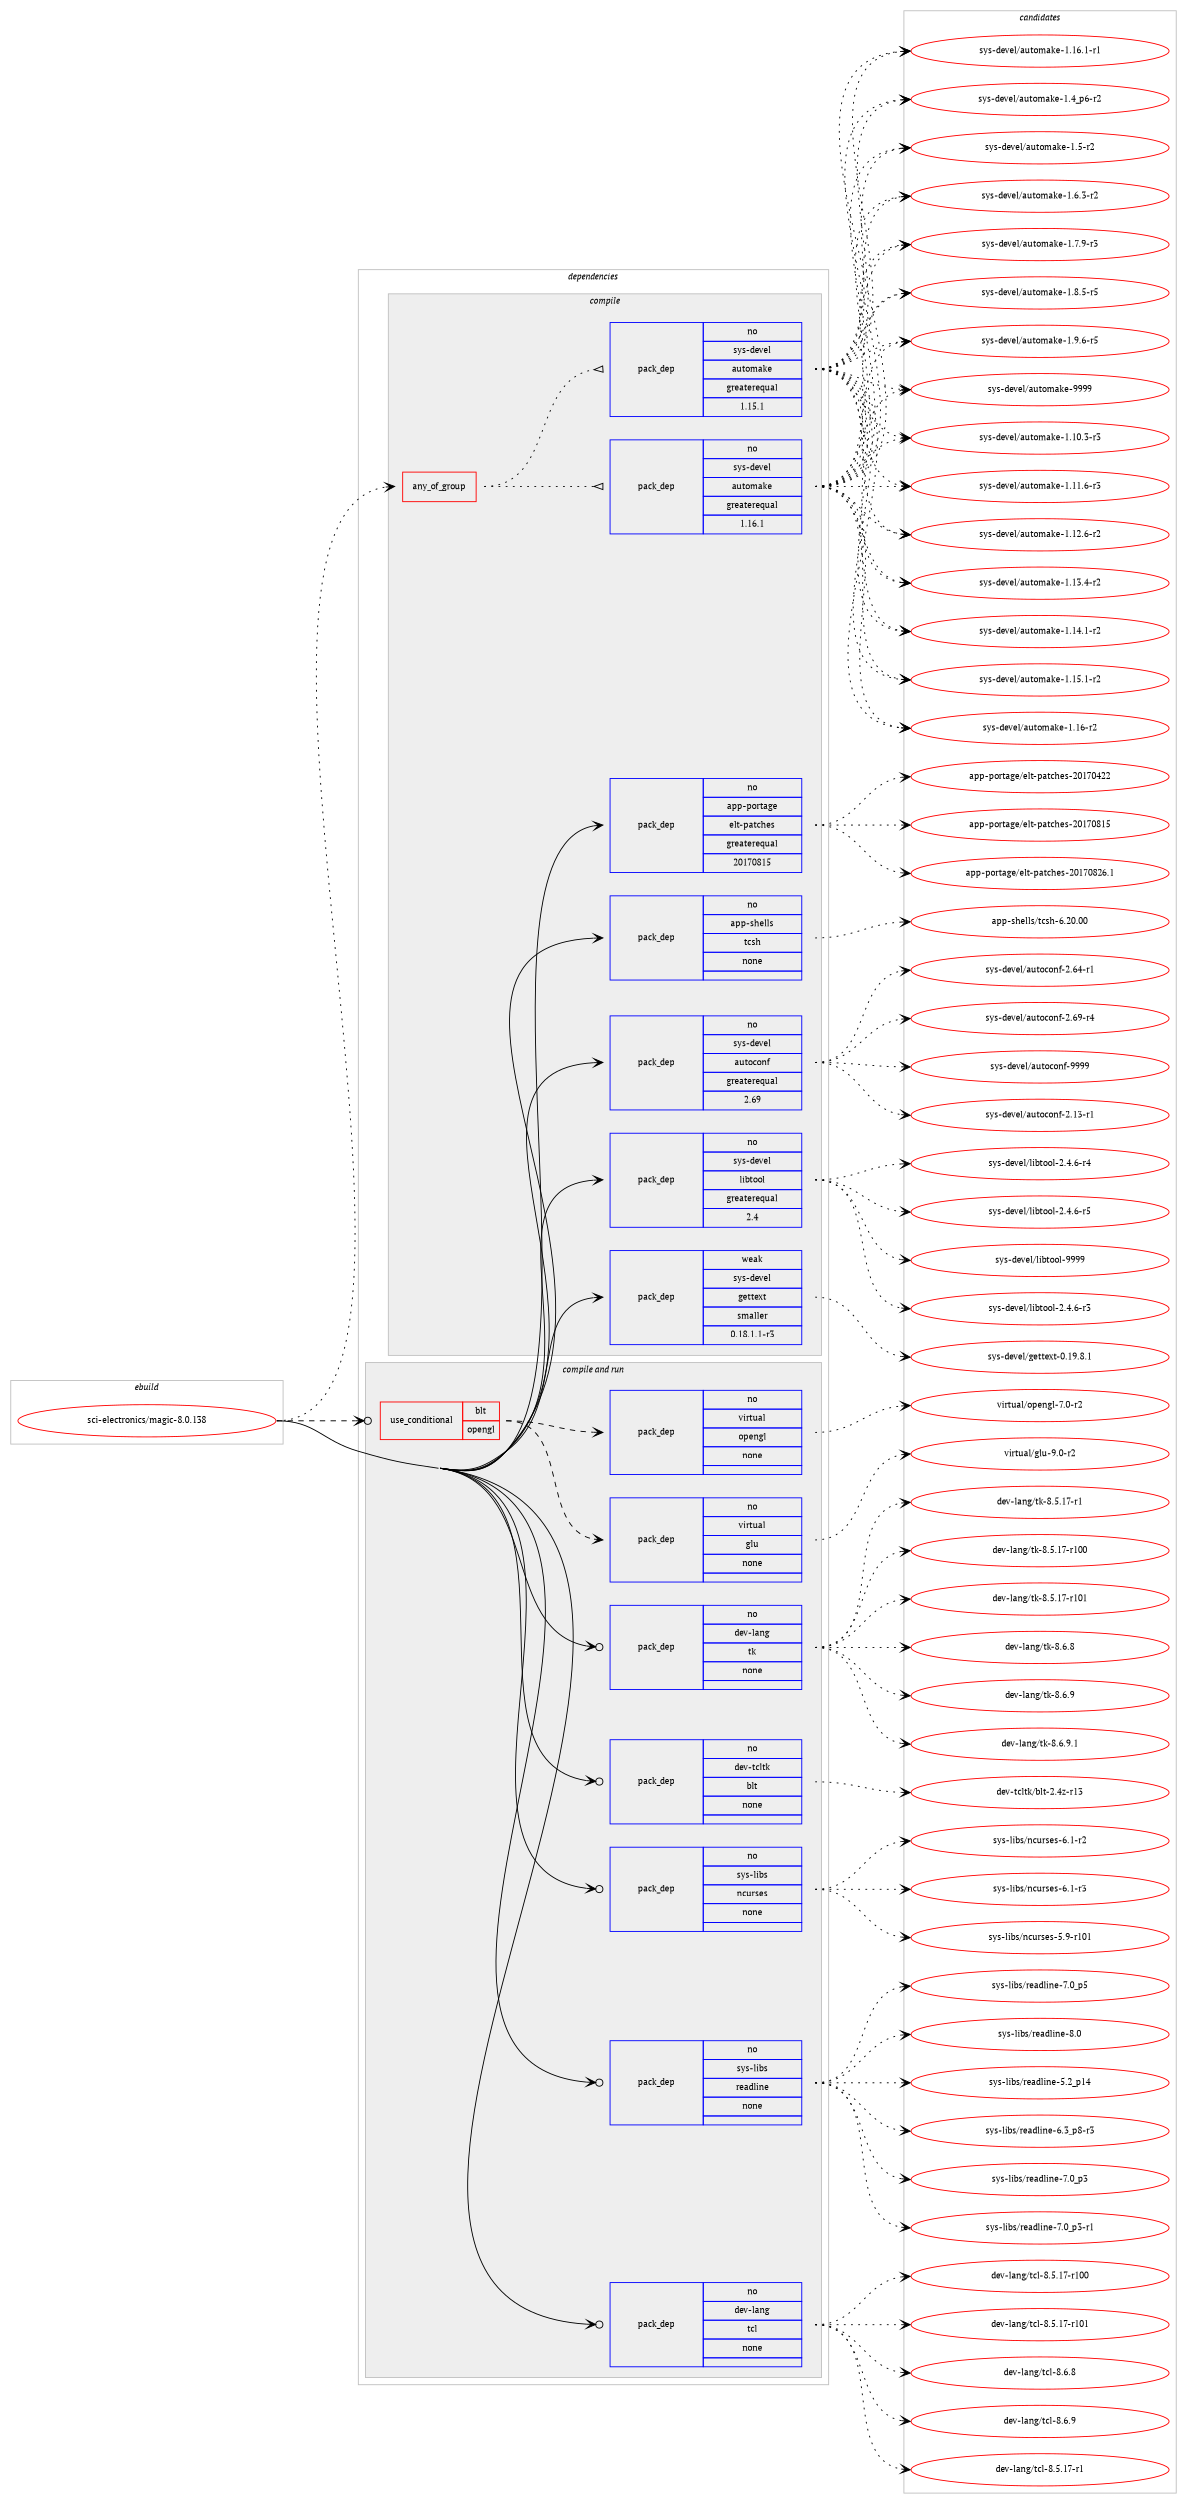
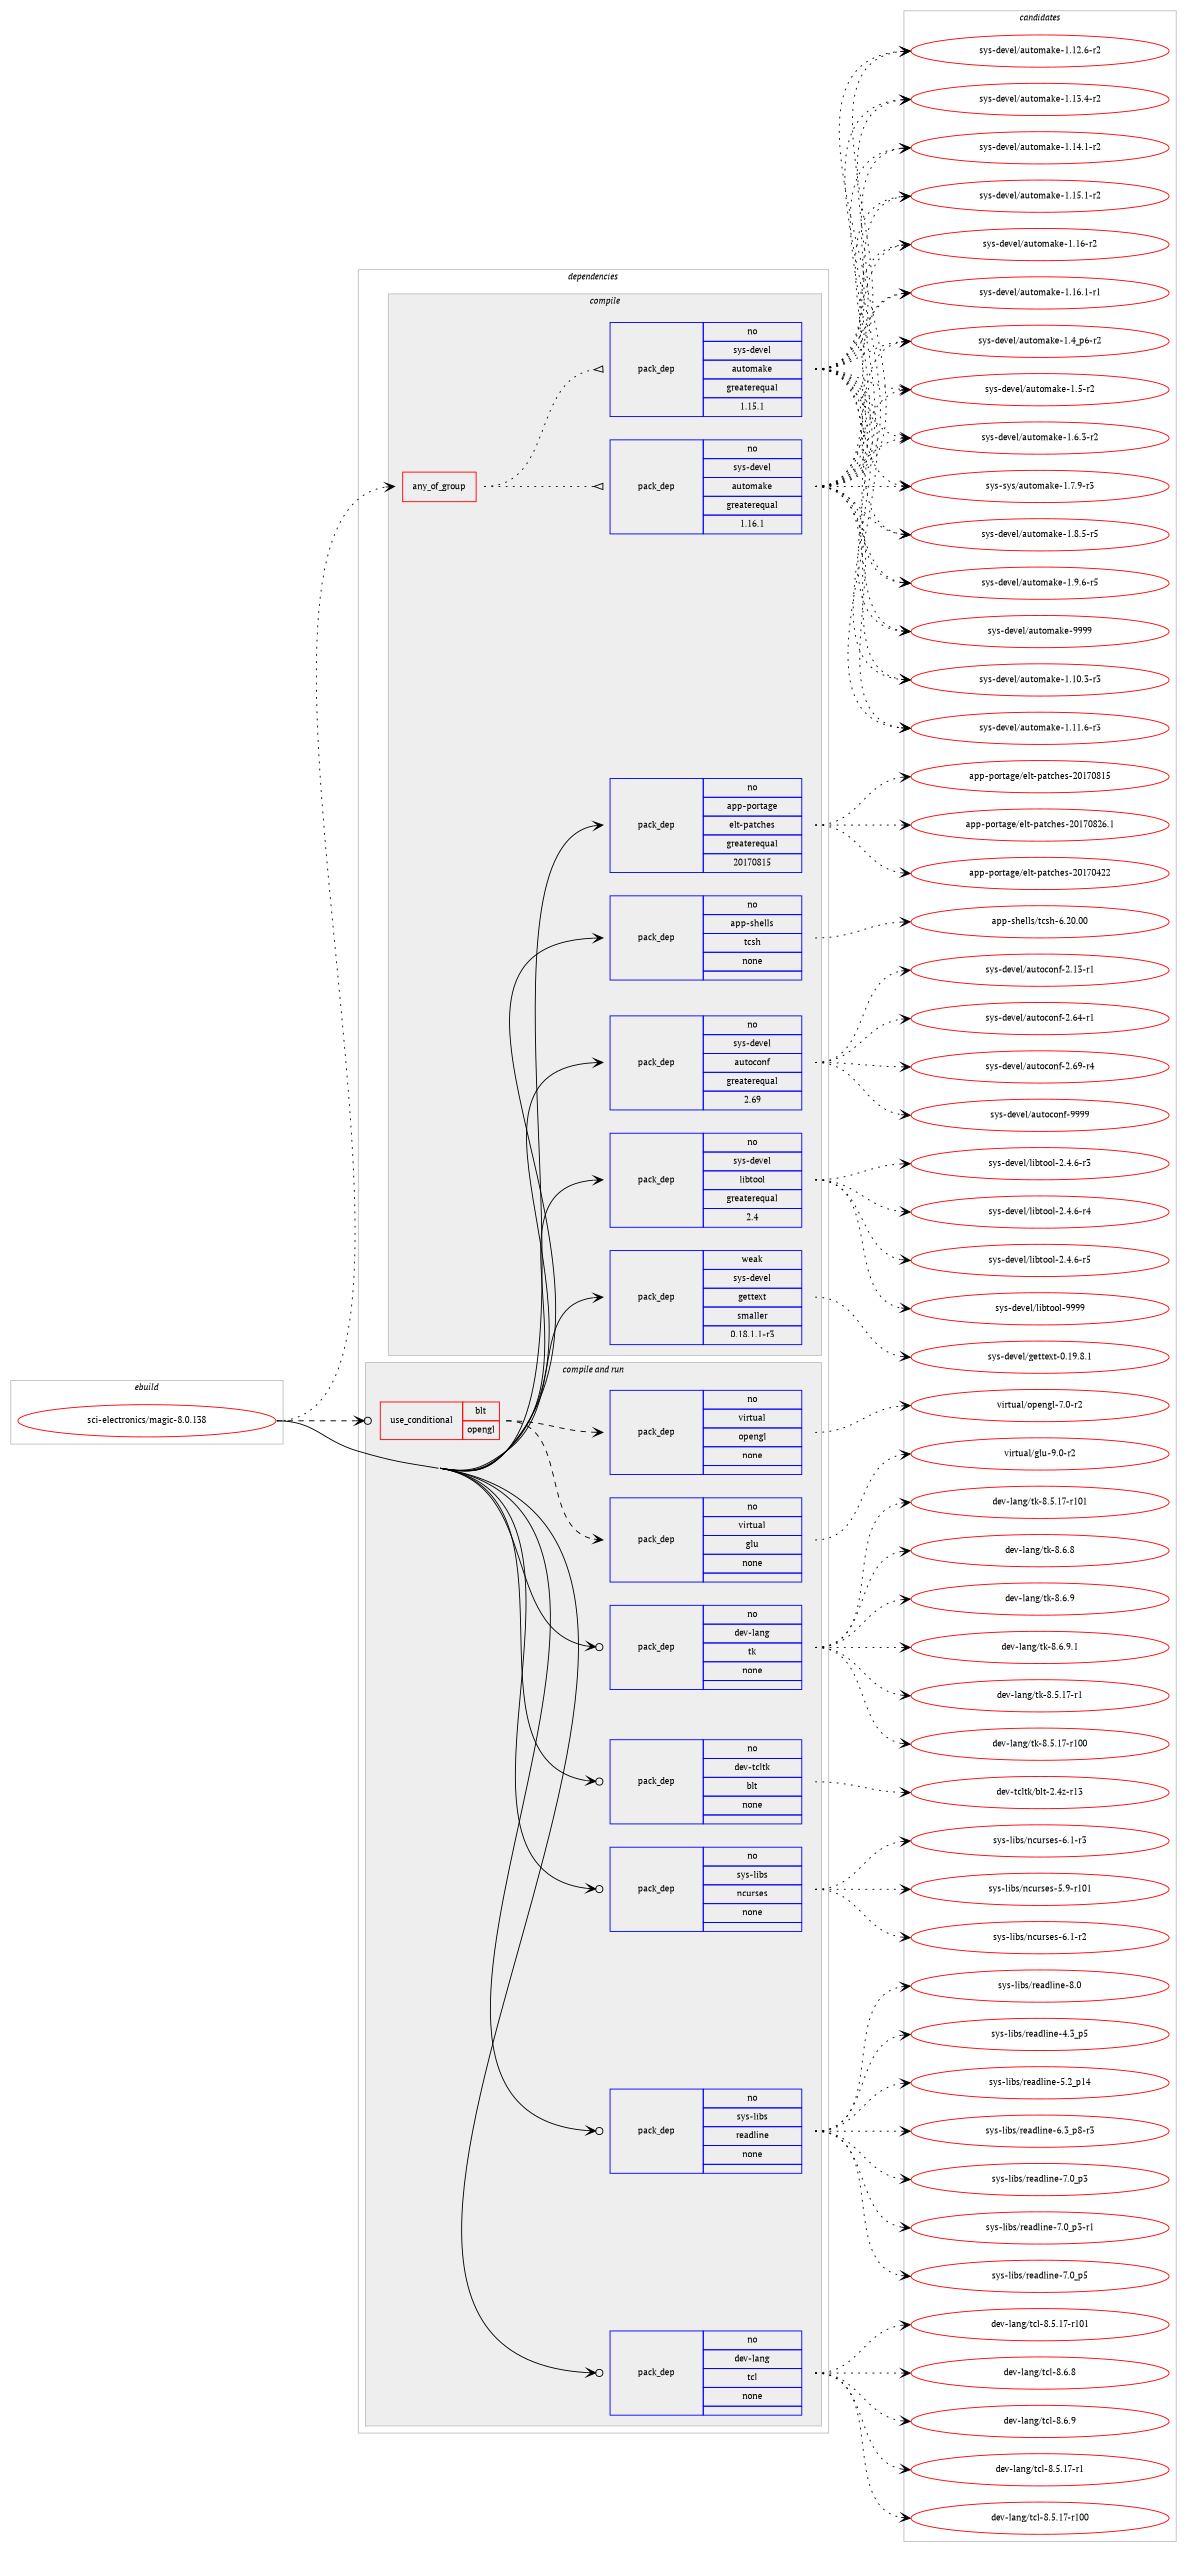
node "sys-devel/automake-1.7.9-r3": label "sys-devel/automake-1.7.9-r3" -> "sys-sys/automake-1.7.9-r3"
node "sys-libs/readline-4.3_p5": added
